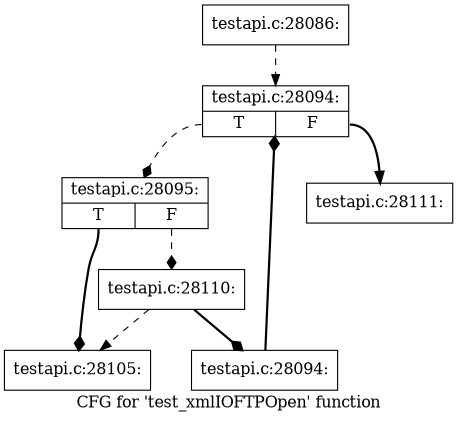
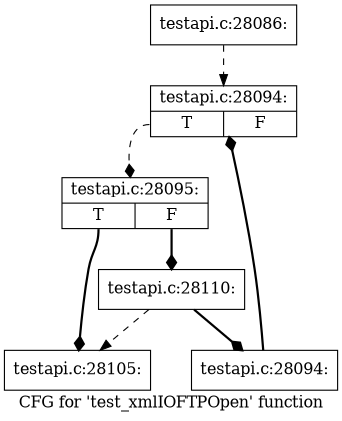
node "testapi.c:28111:": removed
edge "testapi.c:28095:" -> "testapi.c:28110:": style dashed -> bold
